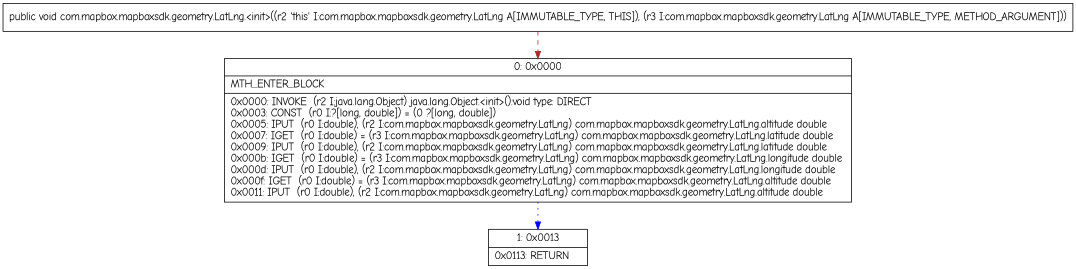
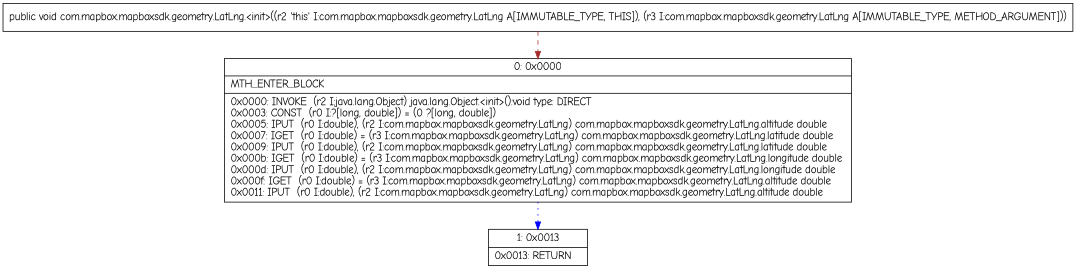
node "1: 0x0013": text "0x0113: RETURN" -> "0x0013: RETURN"
